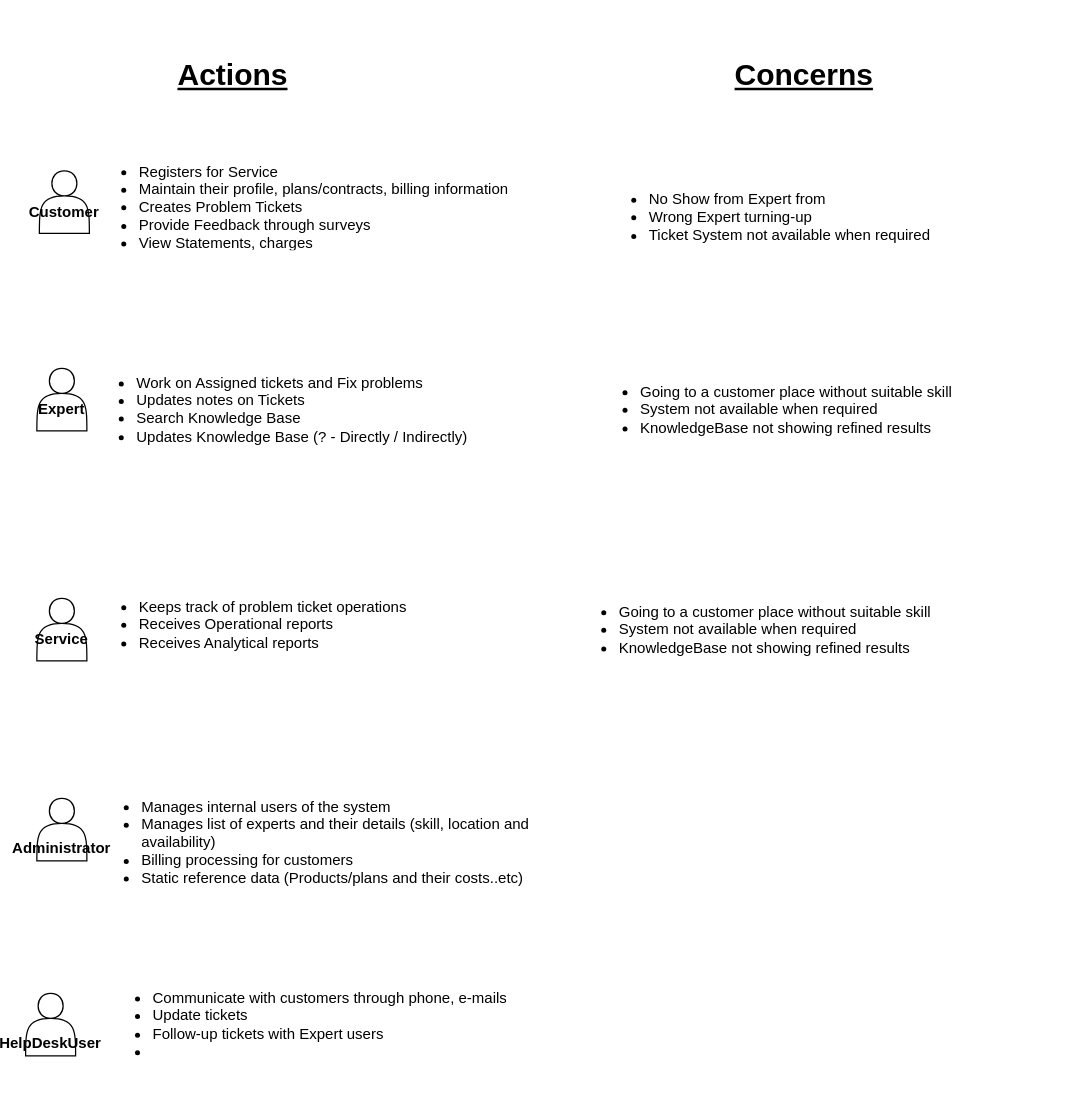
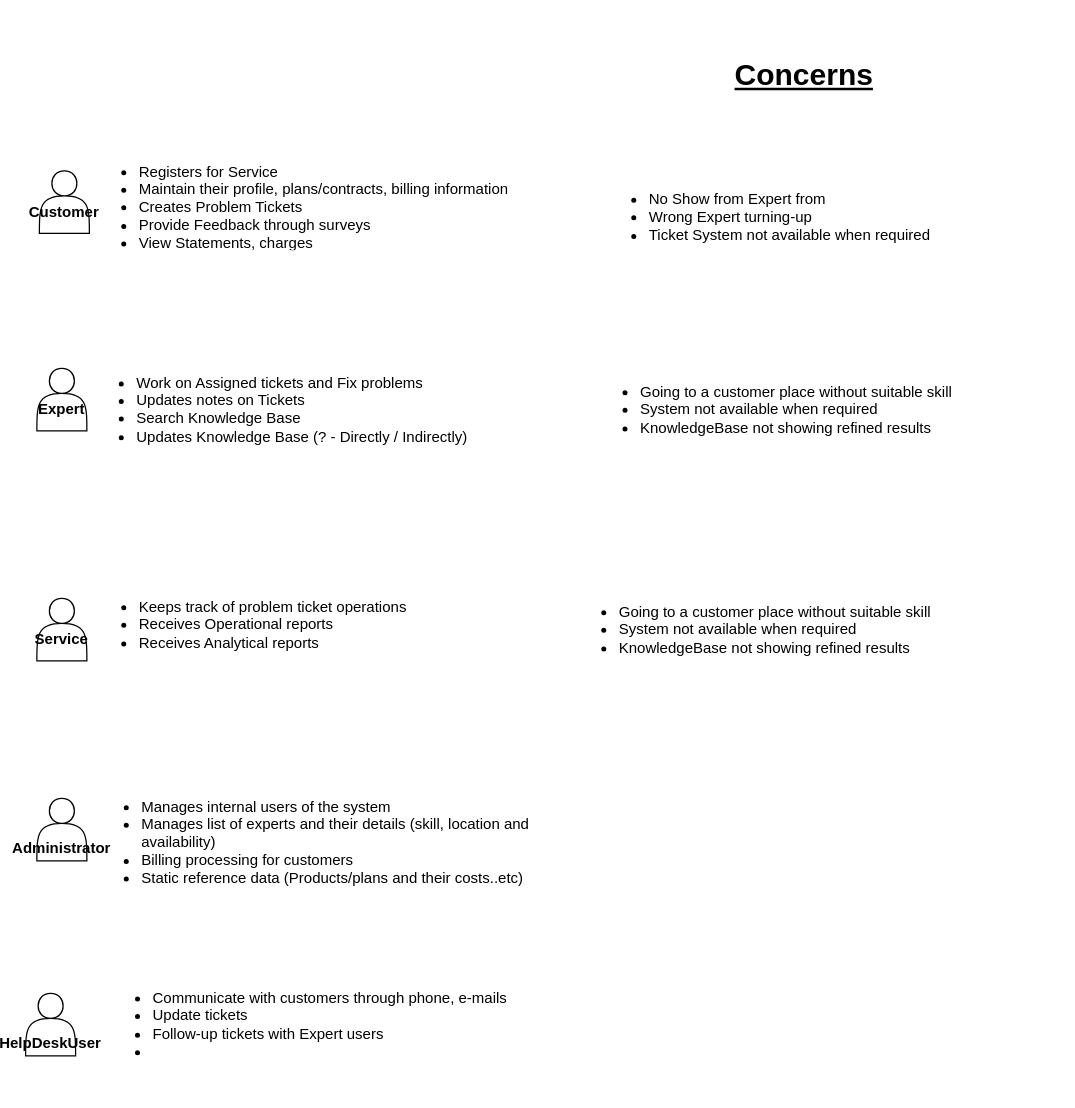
node "Actions": removed
